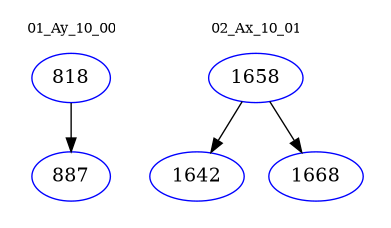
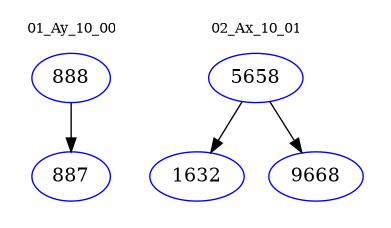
node "818": label "818" -> "888"
node "1658": label "1658" -> "5658"
node "1642": label "1642" -> "1632"
node "1668": label "1668" -> "9668"
